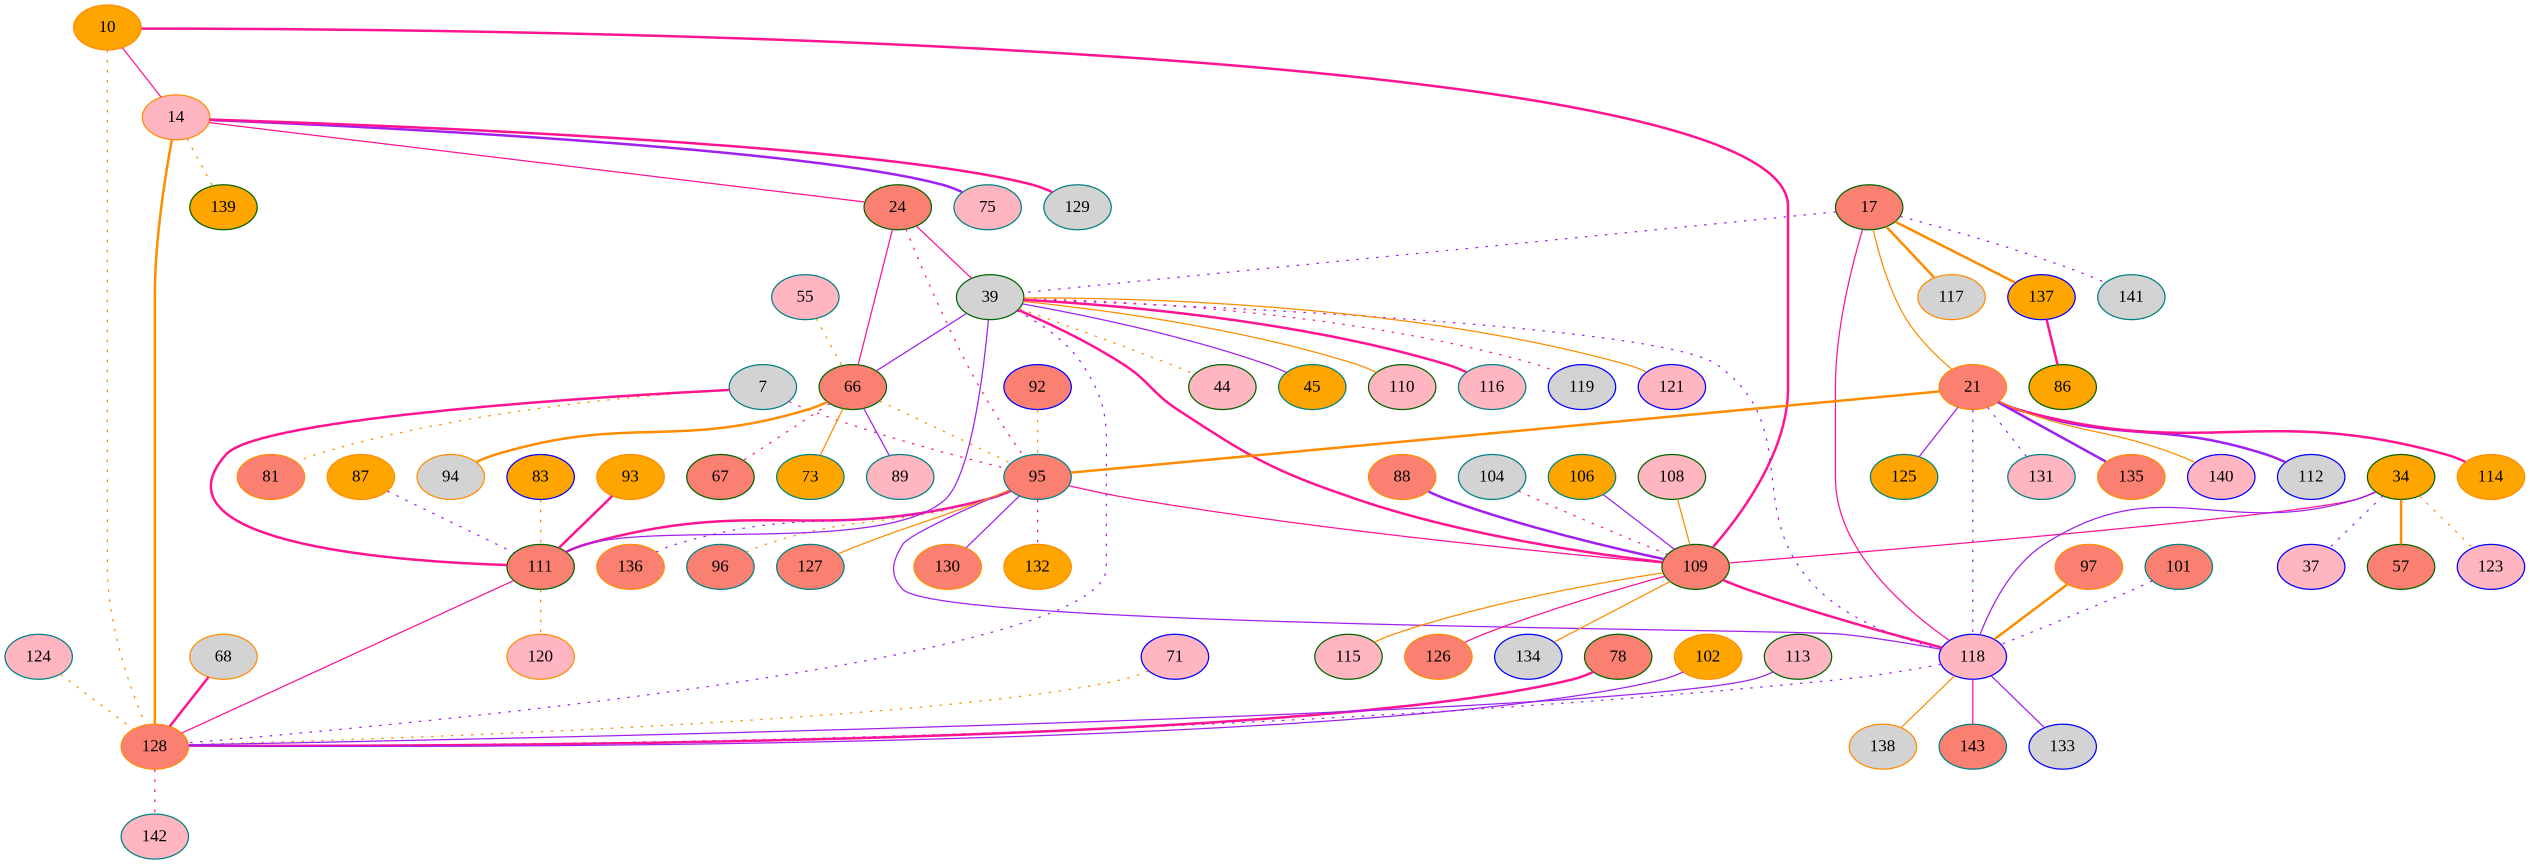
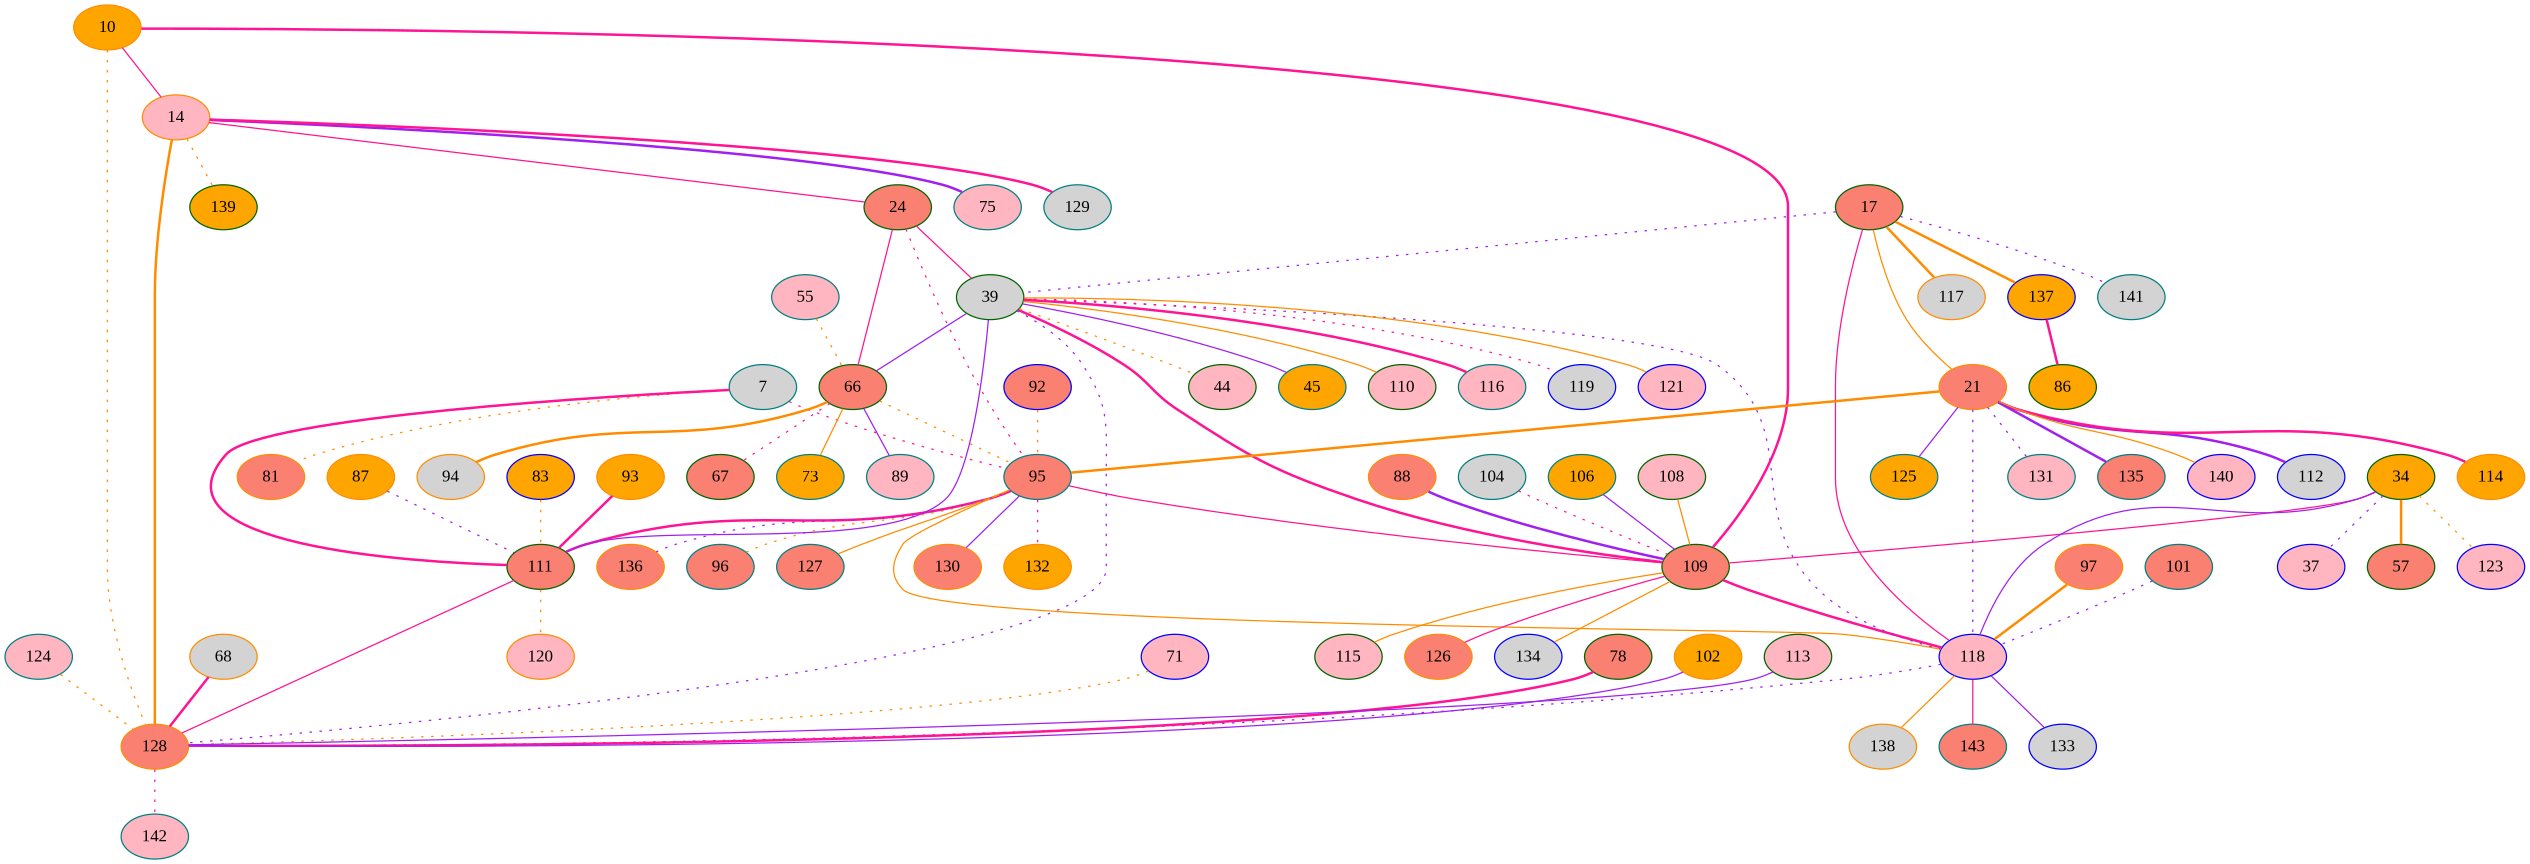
node "135": color darkorange -> teal
edge "95" -- "118": color purple -> darkorange
